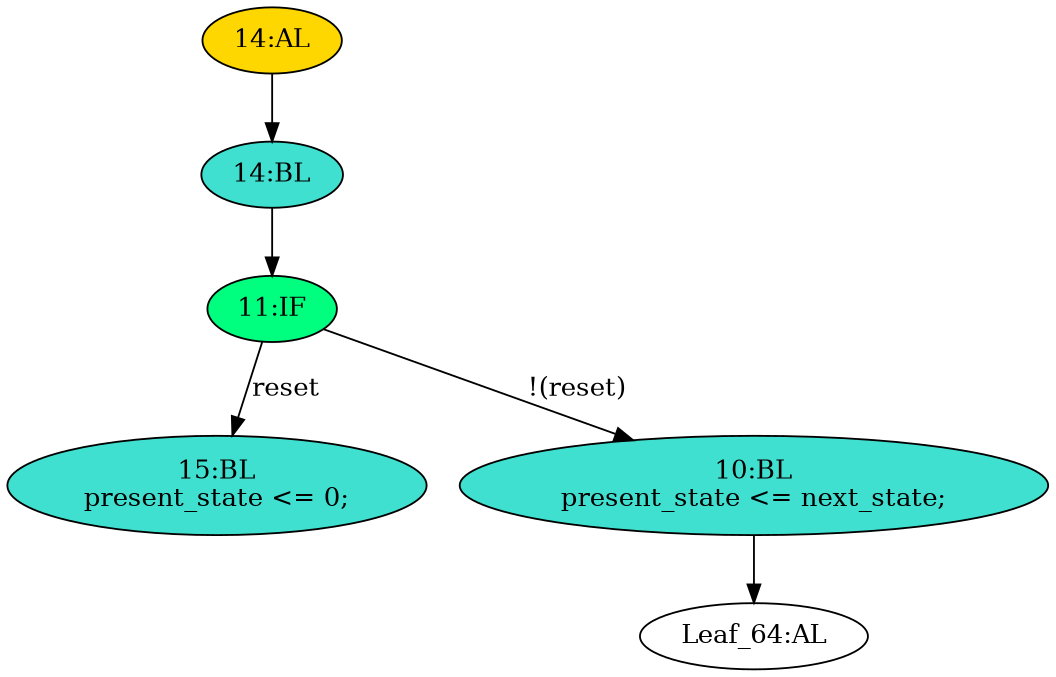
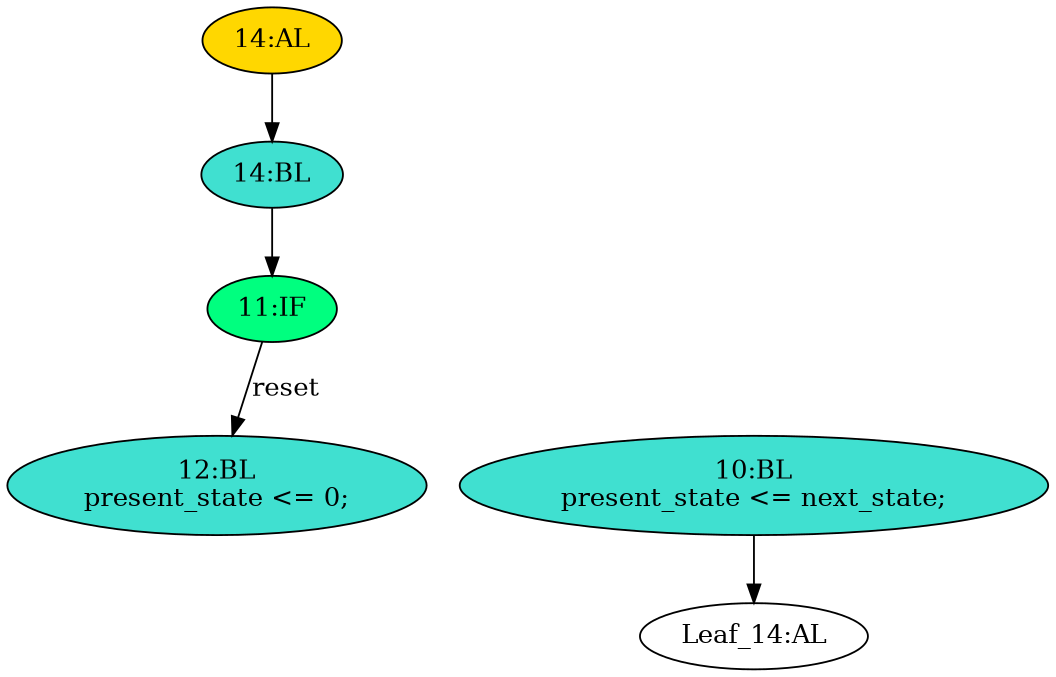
edge "11:IF" -> "10:BL present_state <= next_state;": removed, label "!(reset)"
node "15:BL present_state <= 0;": label "15:BL present_state <= 0;" -> "12:BL present_state <= 0;"
node "Leaf_64:AL": label "Leaf_64:AL" -> "Leaf_14:AL"
